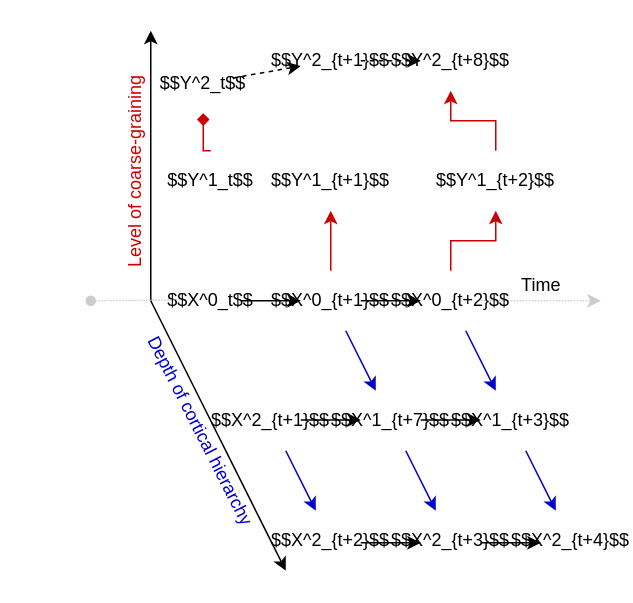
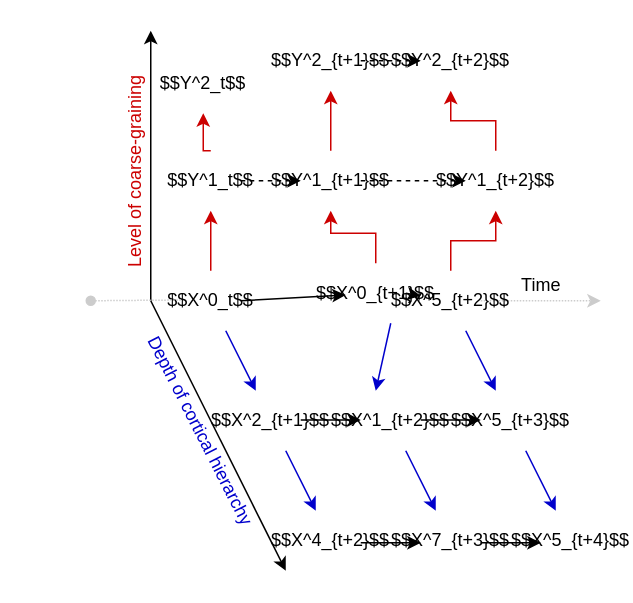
node "$$Y^2_{t+8}$$": label "$$Y^2_{t+8}$$" -> "$$Y^2_{t+2}$$"
edge "$$Y^2_t$$" -> "$$Y^2_{t+1}$$": removed
edge "$$Y^1_t$$" -> "$$Y^2_t$$": arrowhead diamond -> classic
edge "$$Y^1_{t+1}$$" -> "$$Y^2_{t+1}$$": added
edge "$$Y^1_t$$" -> "$$Y^1_{t+1}$$": added
edge "$$Y^1_{t+1}$$" -> "$$Y^1_{t+2}$$": added
edge "$$X^0_t$$" -> "$$Y^1_t$$": added
node "$$X^0_{t+1}$$": moved (331, 301) -> (376, 293)
node "$$X^0_{t+2}$$": label "$$X^0_{t+2}$$" -> "$$X^5_{t+2}$$"
edge "$$X^0_t$$" -> "$$X^2_{t+1}$$": added
node "$$X^1_{t+7}$$": label "$$X^1_{t+7}$$" -> "$$X^1_{t+2}$$"
node "$$X^1_{t+3}$$": label "$$X^1_{t+3}$$" -> "$$X^5_{t+3}$$"
node "$$X^2_{t+2}$$": label "$$X^2_{t+2}$$" -> "$$X^4_{t+2}$$"
node "$$X^2_{t+3}$$": label "$$X^2_{t+3}$$" -> "$$X^7_{t+3}$$"
node "$$X^2_{t+4}$$": label "$$X^2_{t+4}$$" -> "$$X^5_{t+4}$$"
